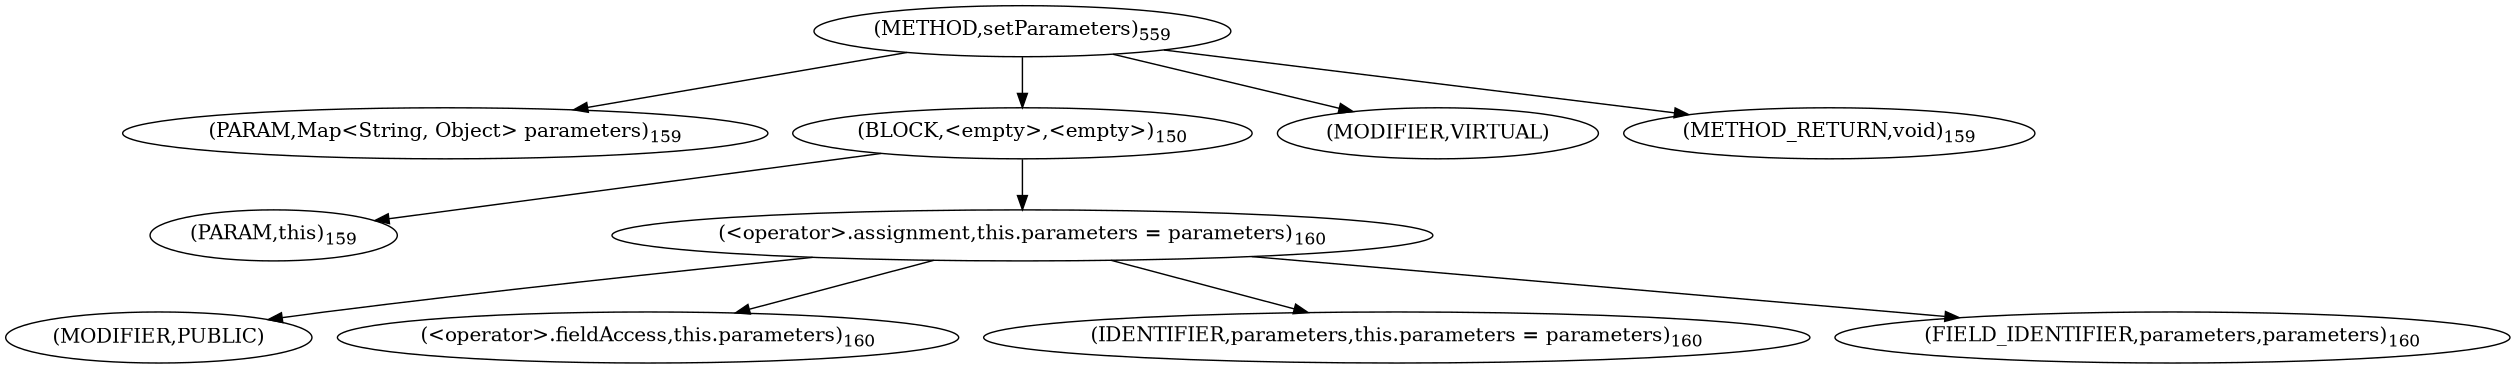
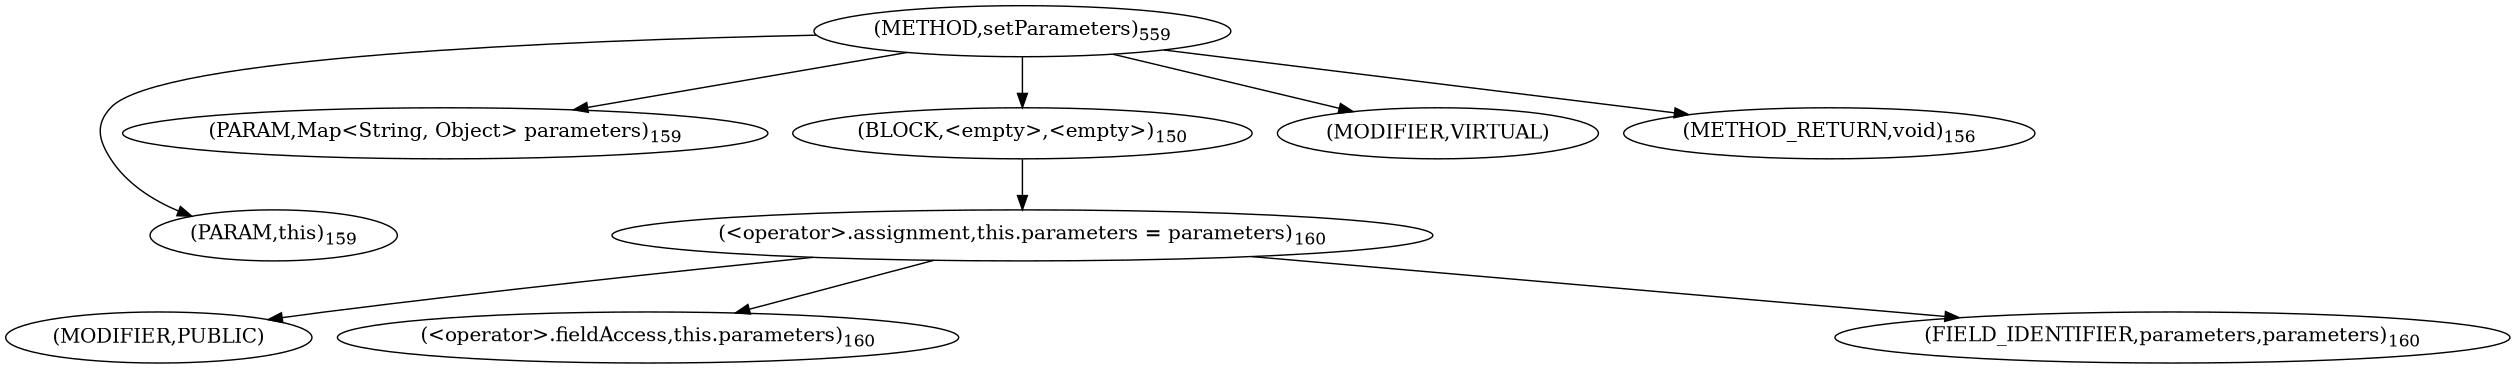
node "(METHOD_RETURN,void)": text "159" -> "156"
edge "(BLOCK,<empty>,<empty>)" -> "(PARAM,this)": now "(METHOD,setParameters)" -> "(PARAM,this)"
node "(IDENTIFIER,parameters,this.parameters = parameters)": removed
